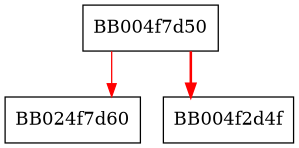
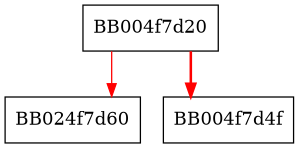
node "BB004f7d50": label "BB004f7d50" -> "BB004f7d20"
node "BB004f2d4f": label "BB004f2d4f" -> "BB004f7d4f"
